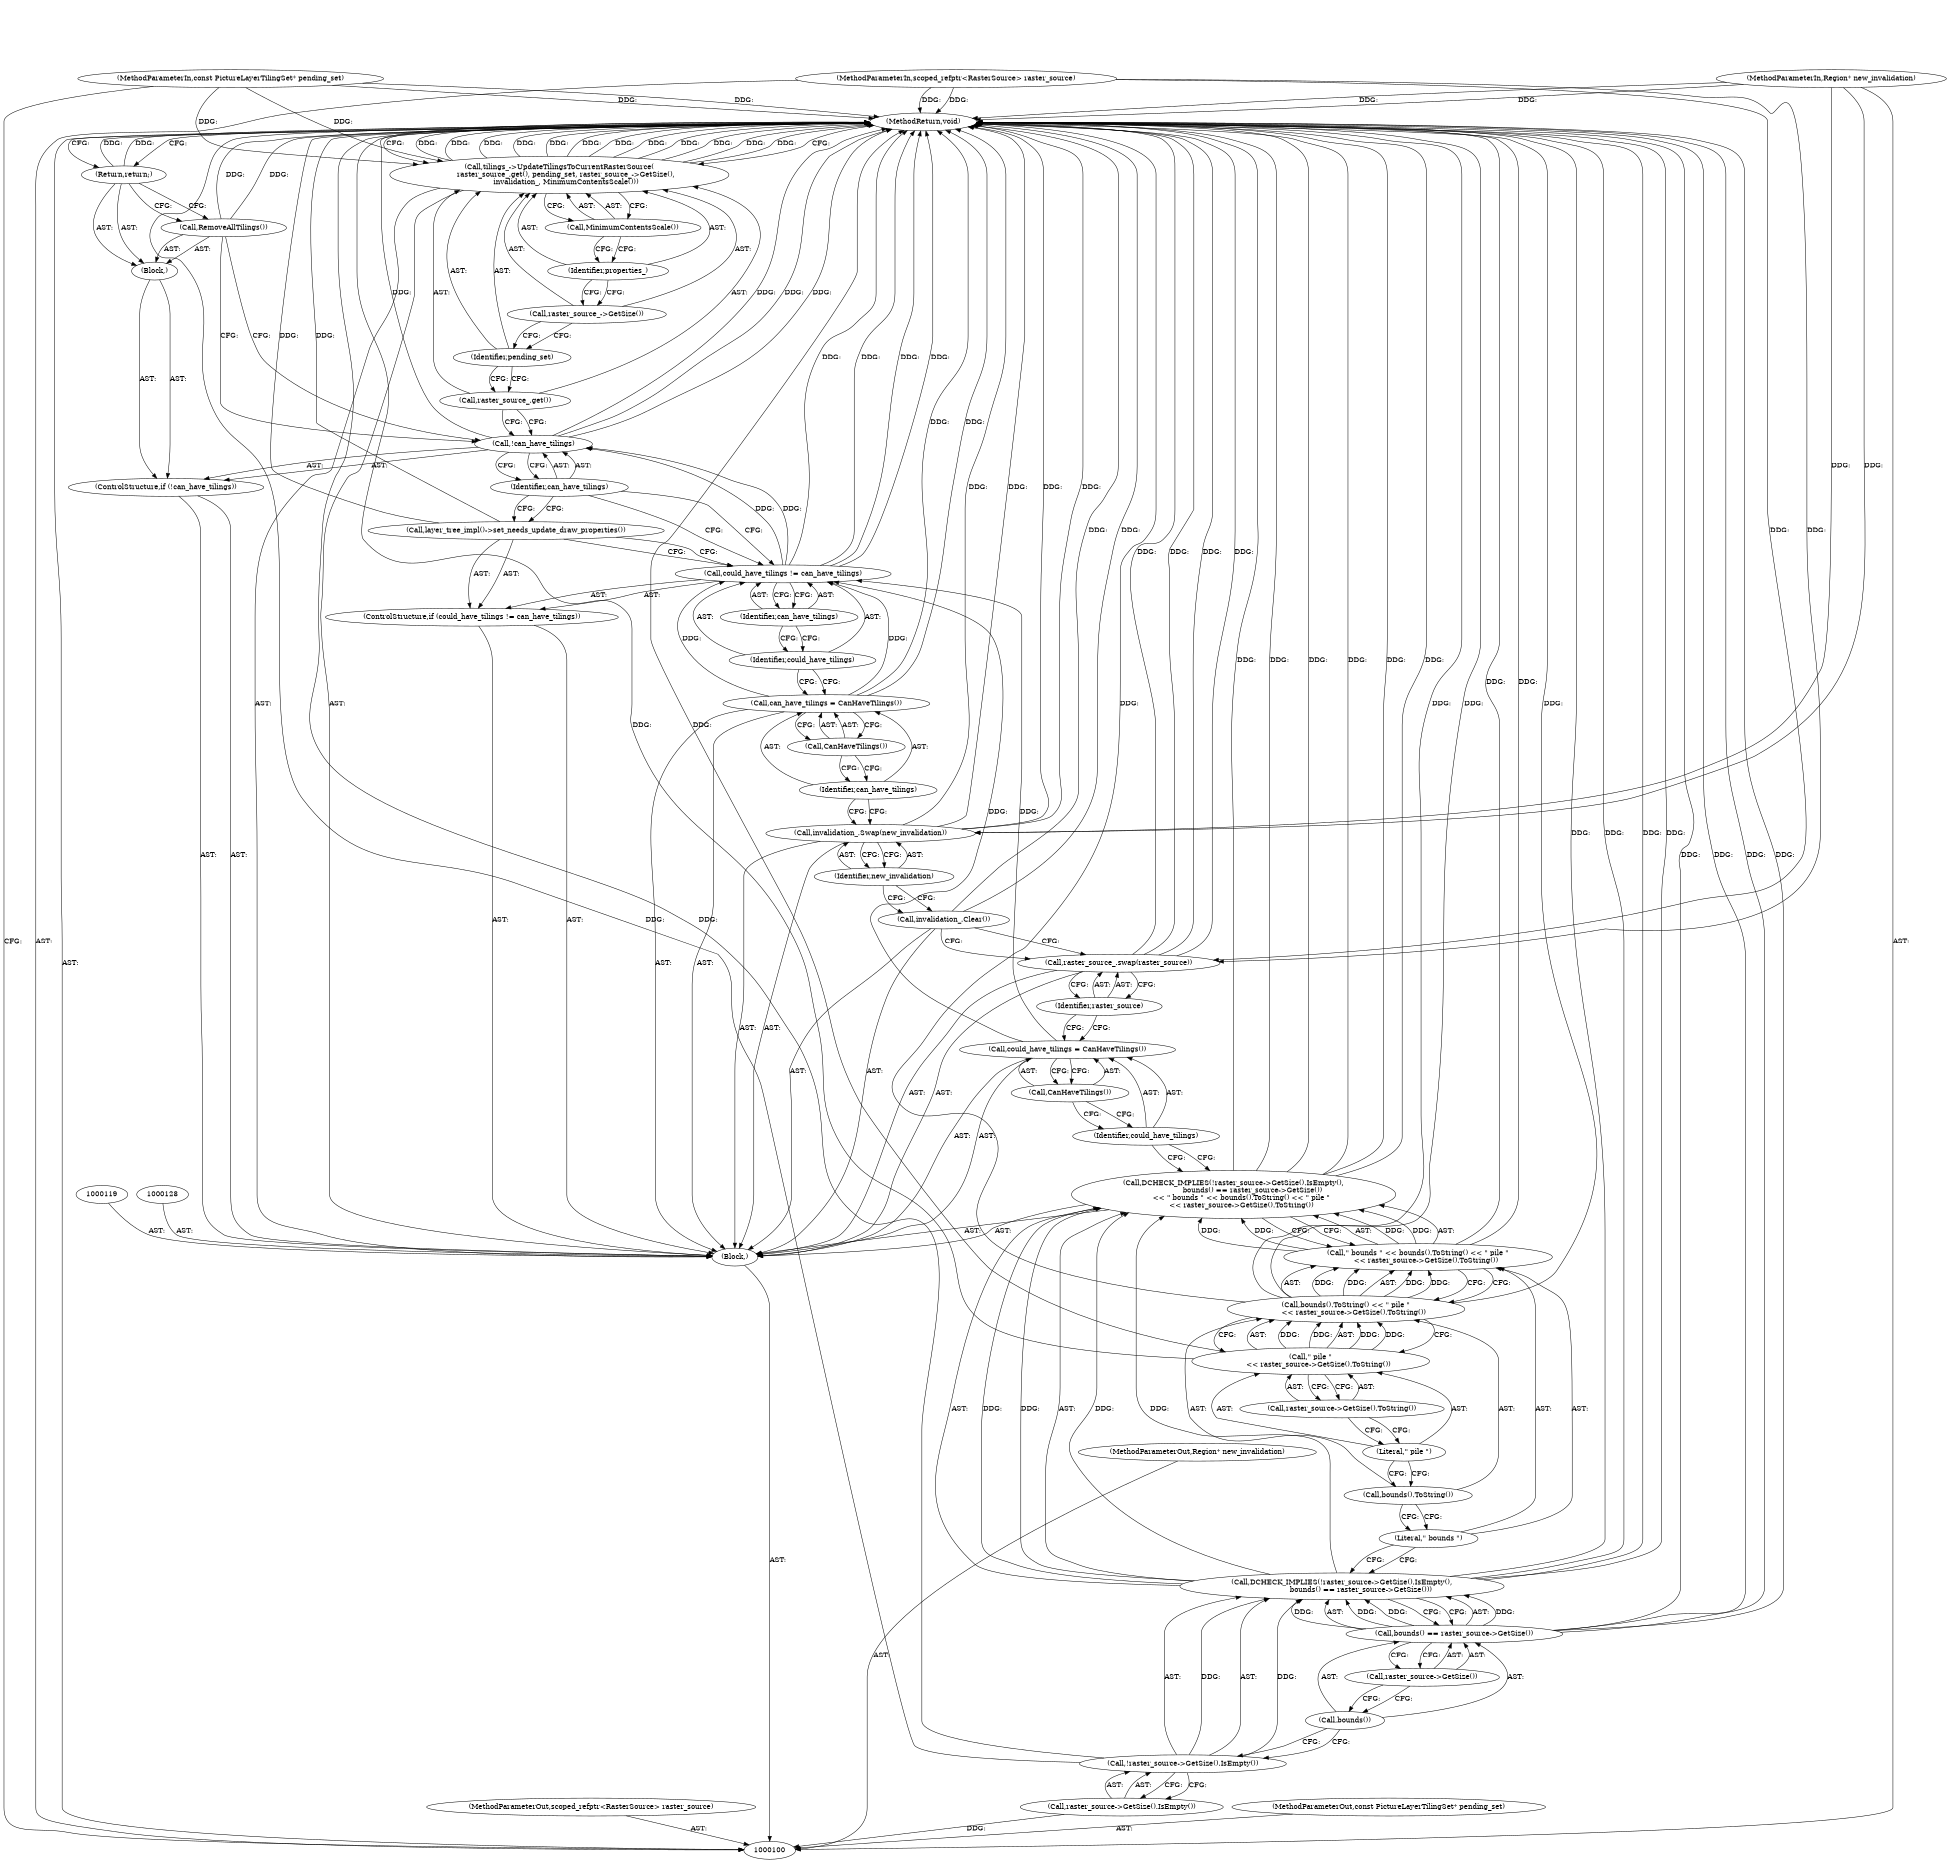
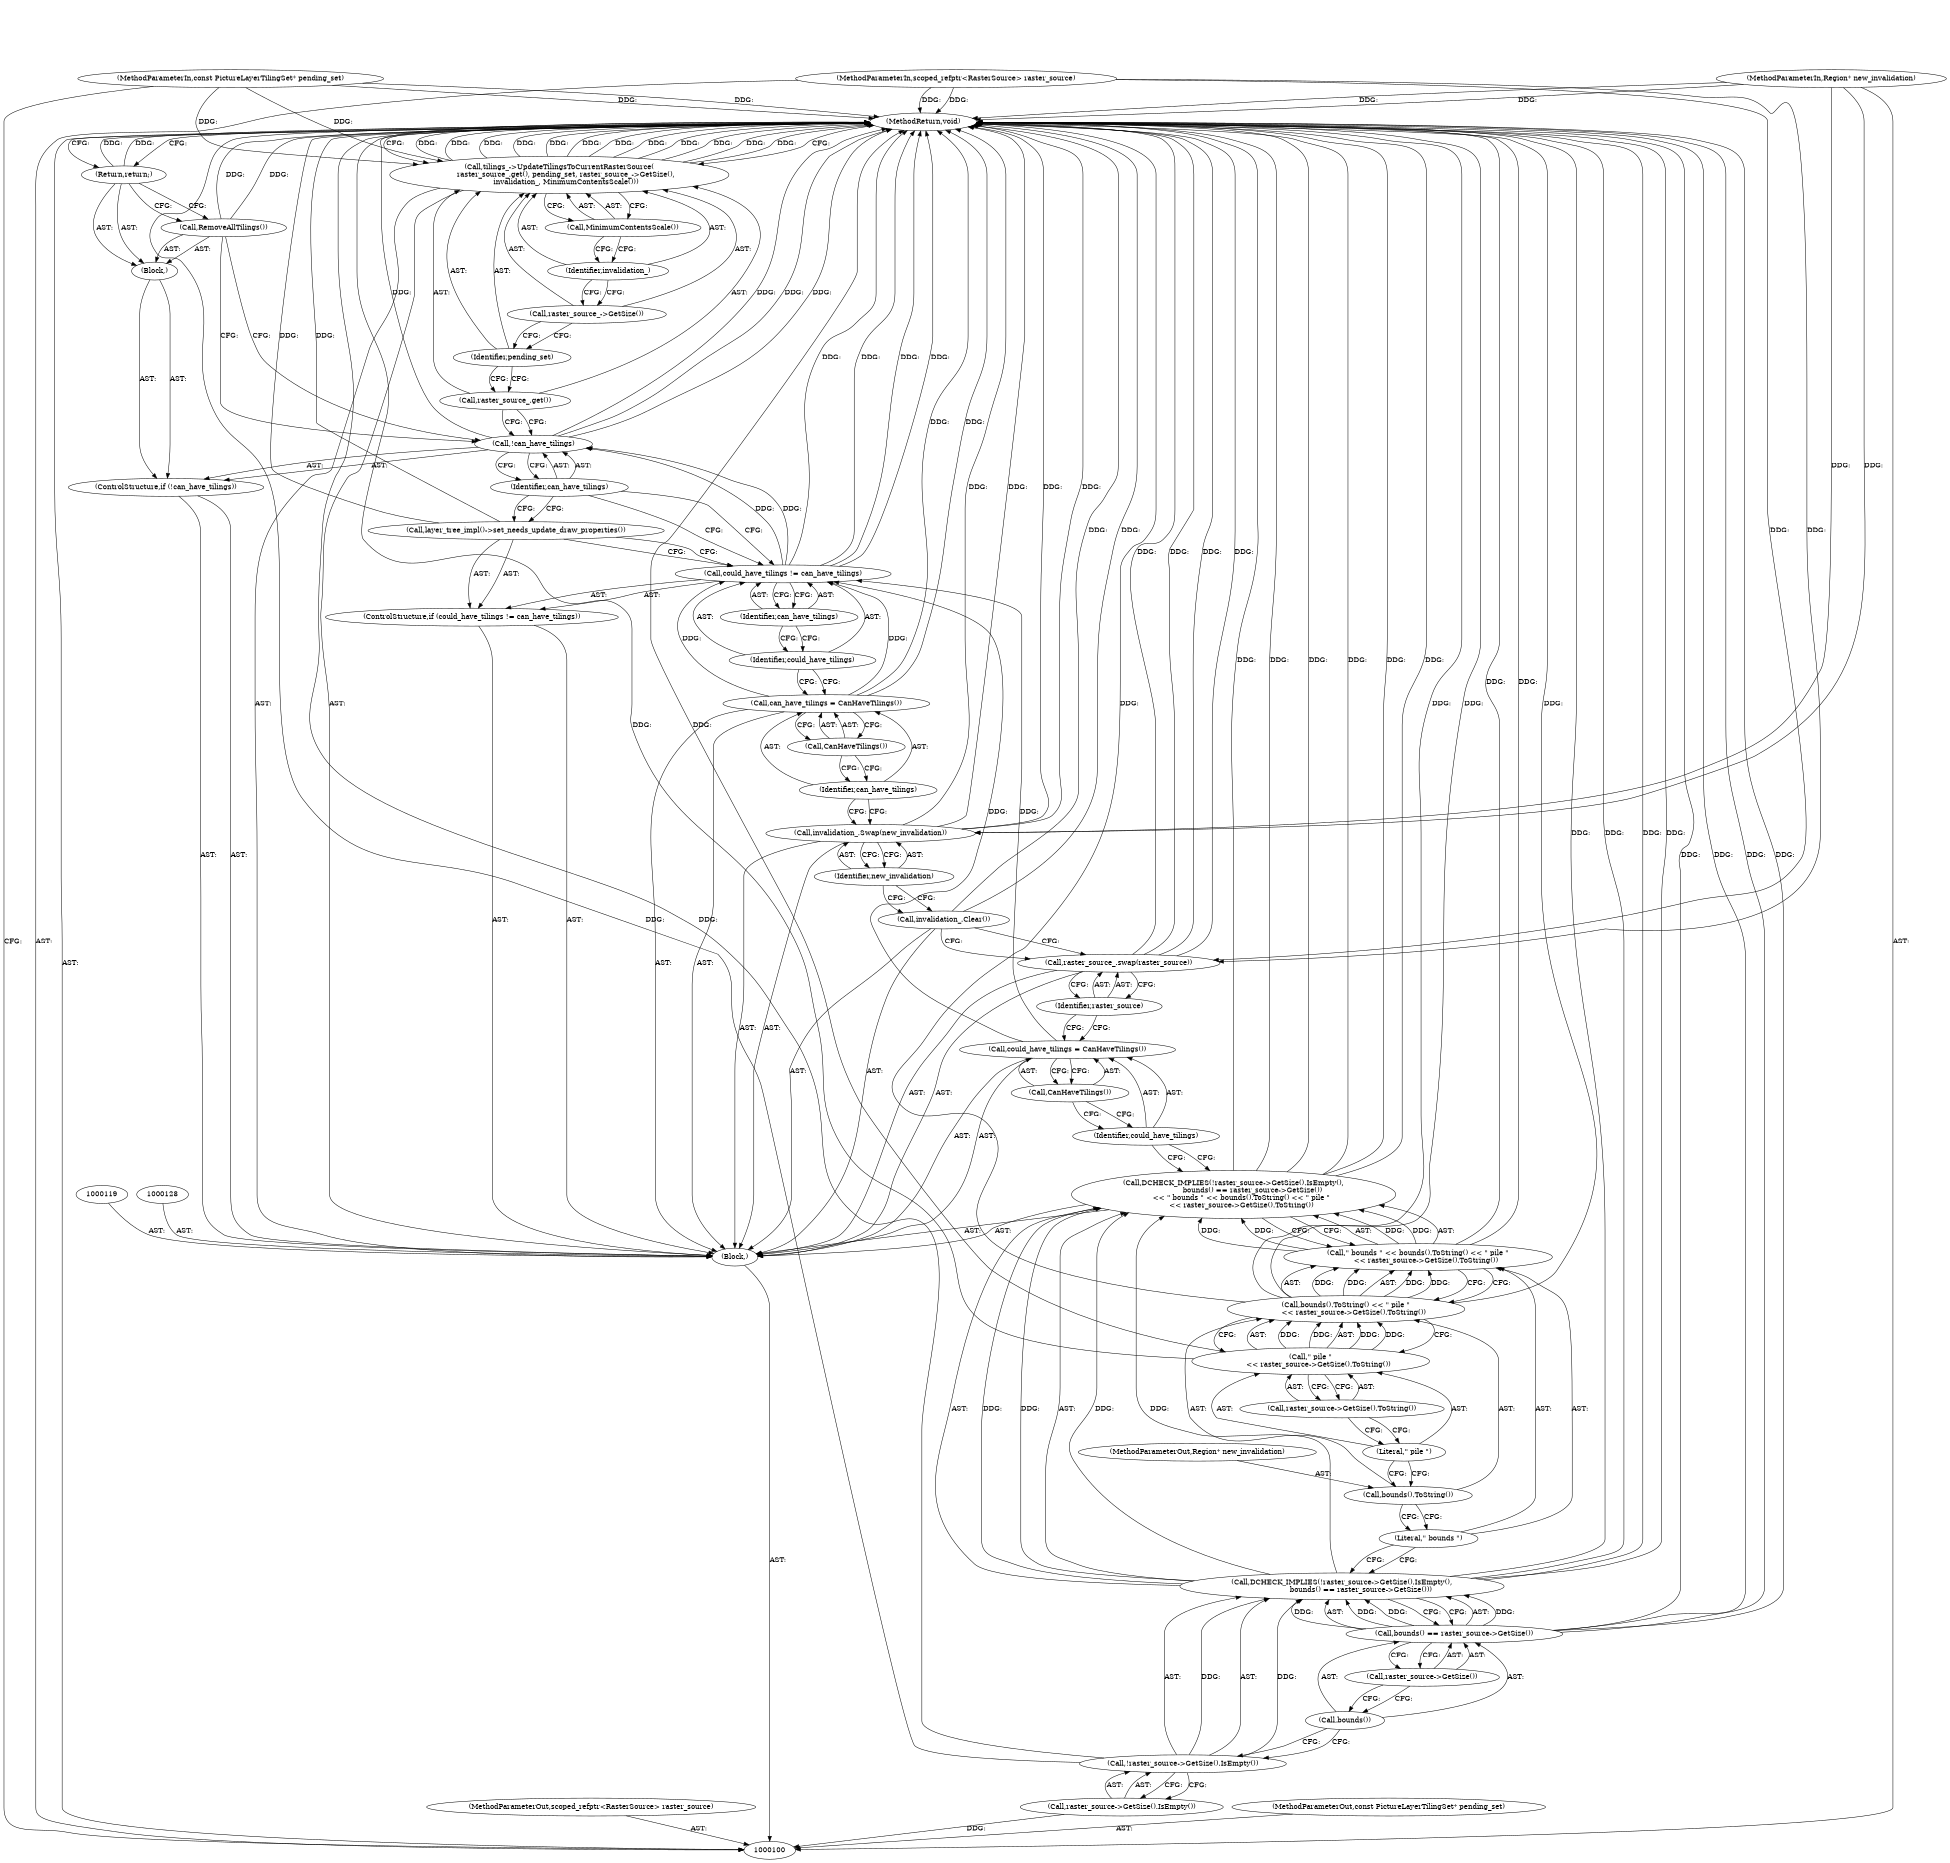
node "(Identifier,properties_)": label "(Identifier,properties_)" -> "(Identifier,invalidation_)"
edge "(MethodParameterOut,Region* new_invalidation)" -> "1000100": now "(MethodParameterOut,Region* new_invalidation)" -> "(Call,bounds().ToString())"
